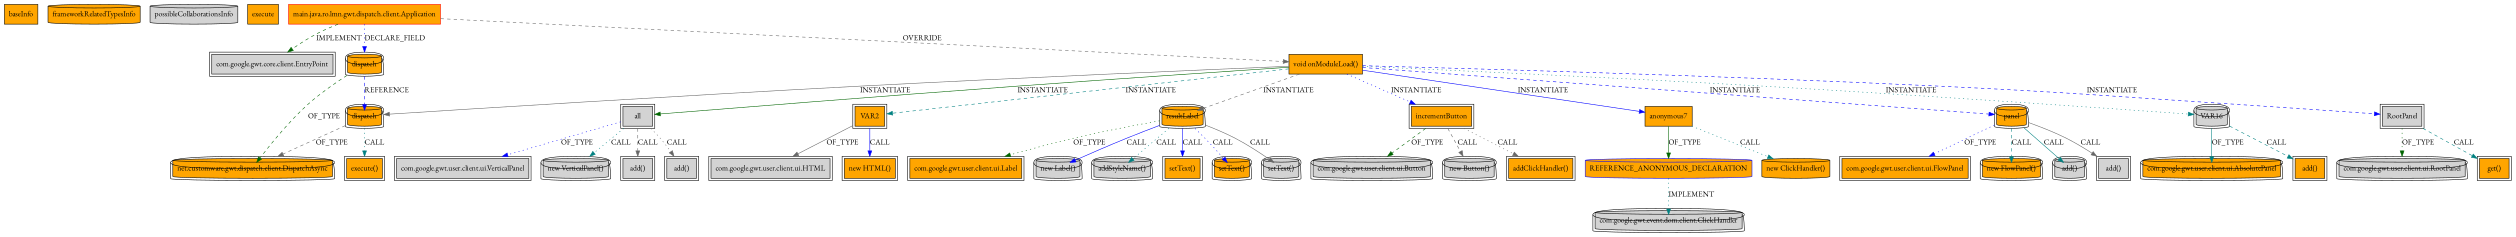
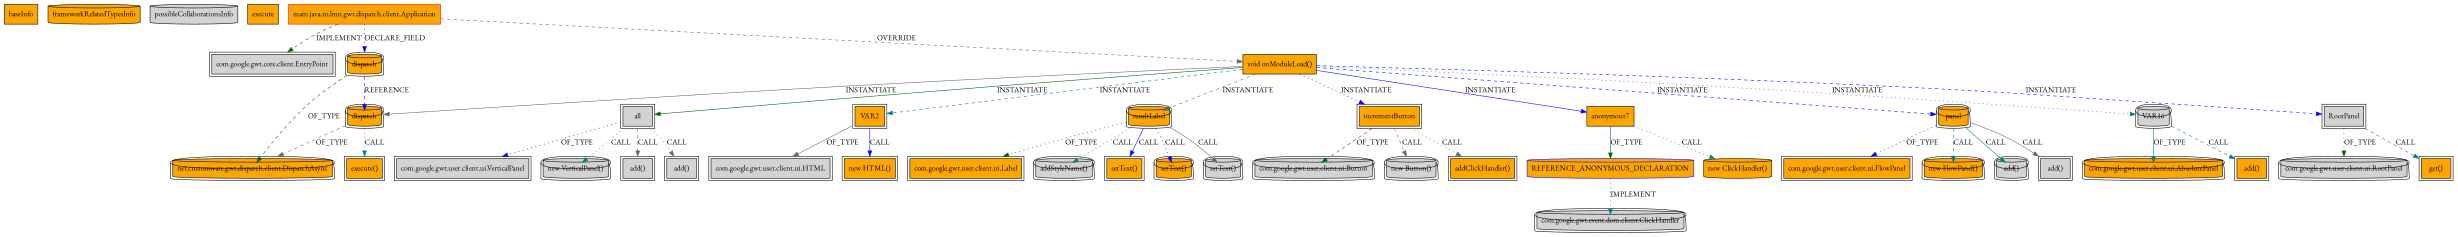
node "new Label()": removed
